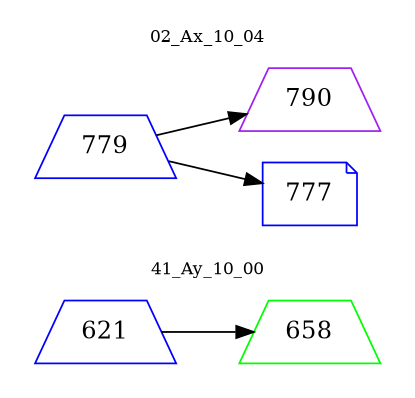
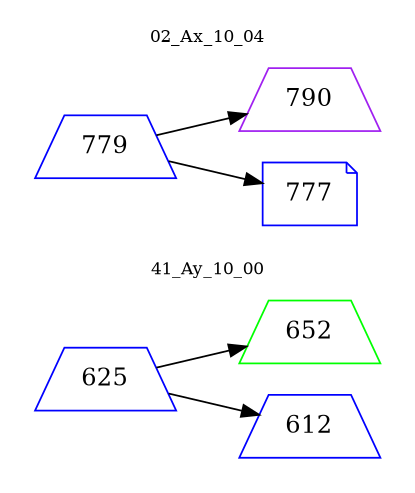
node "621": label "621" -> "625"
node "658": label "658" -> "652"
node "612": added
